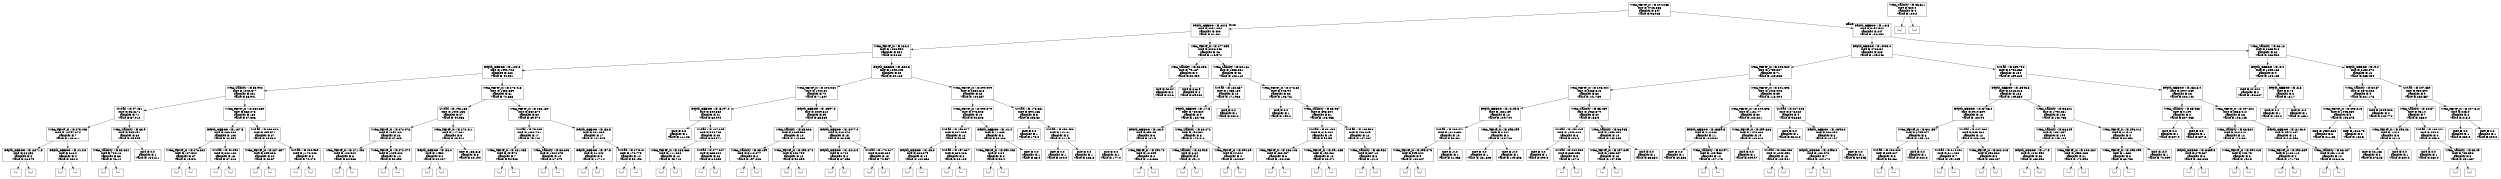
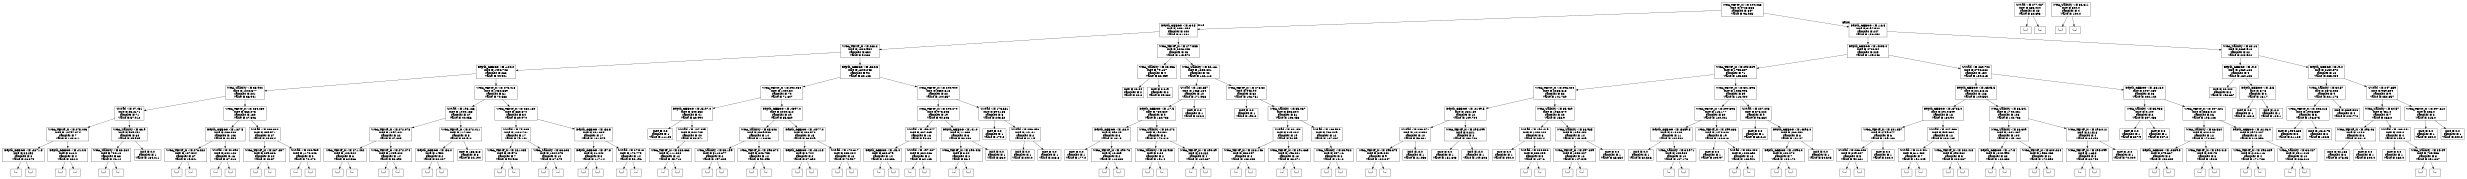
edge "SWrad <= 107.809 mse = 544.705 samples = 40 value = 58.571" -> "SWrad <= 277.087 mse = 635.024 samples = 28 value = 64.693": removed
